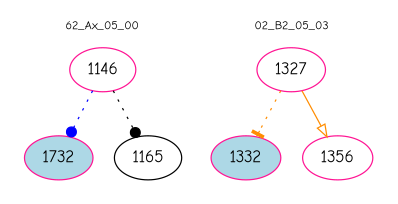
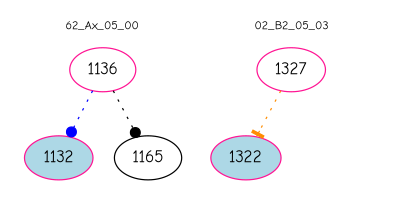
node "1146": label "1146" -> "1136"
node "1732": label "1732" -> "1132"
node "1332": label "1332" -> "1322"
node "1356": removed
